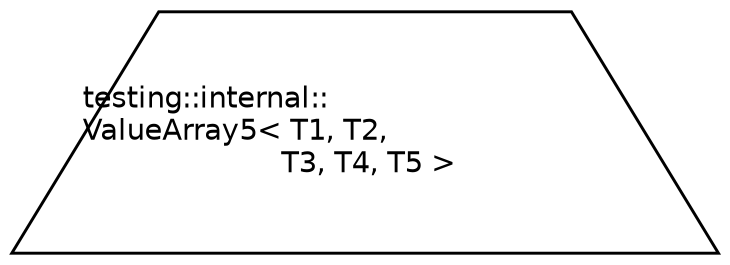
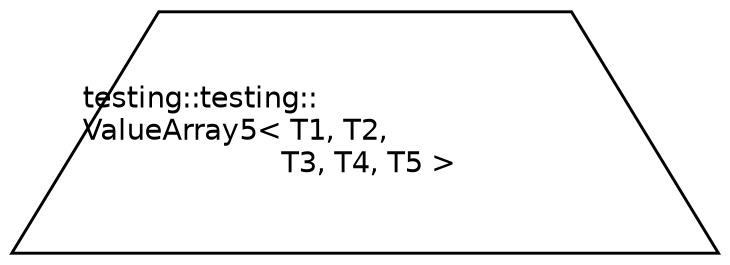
node "testing::internal:: ValueArray5< T1, T2, T3, T4, T5 >": label "testing::internal:: ValueArray5< T1, T2, T3, T4, T5 >" -> "testing::testing:: ValueArray5< T1, T2, T3, T4, T5 >"
